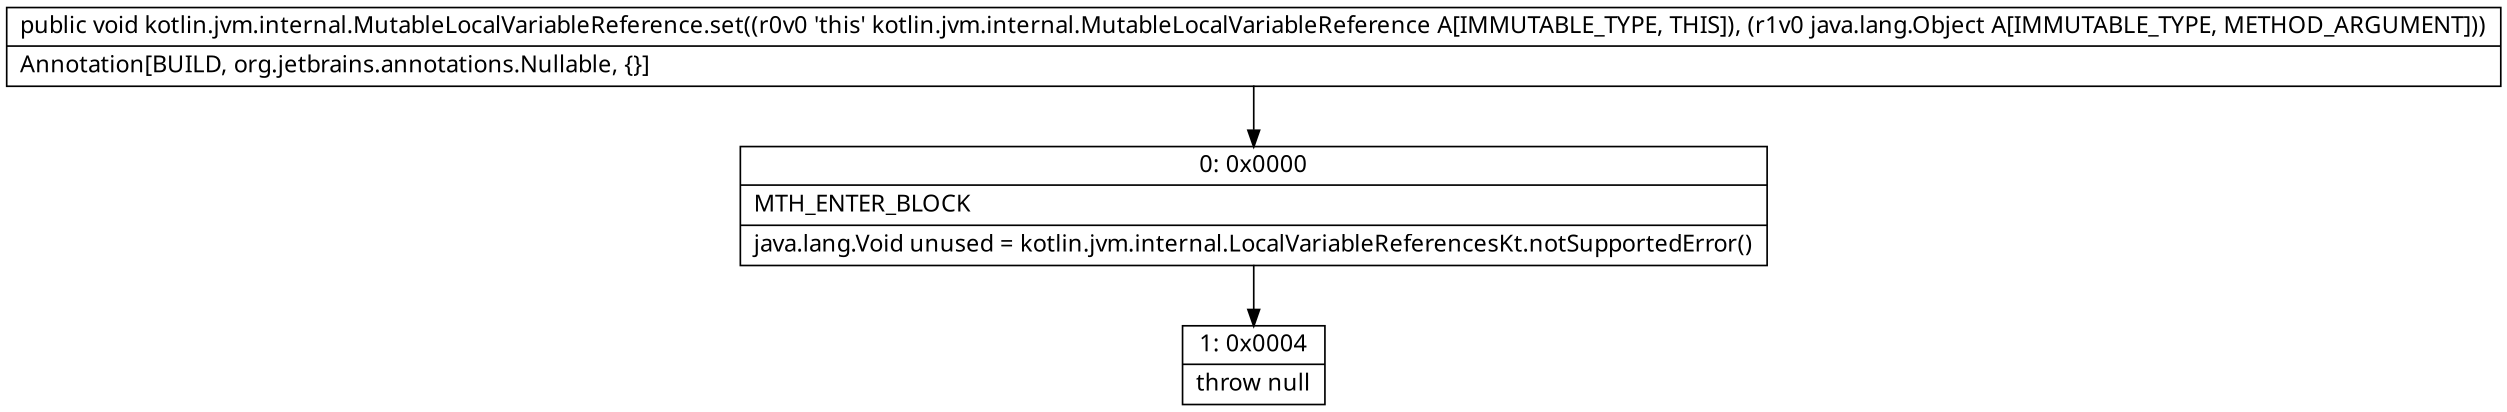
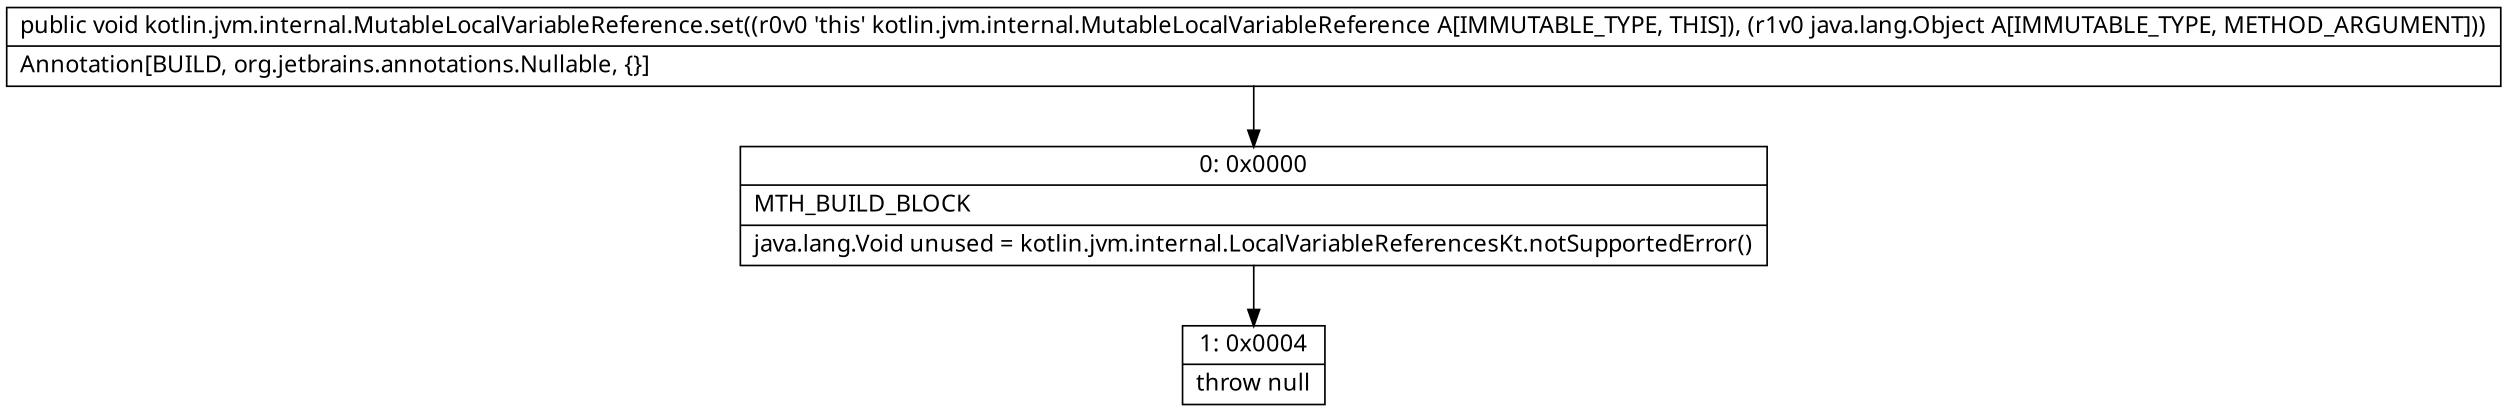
node "0: 0x0000": text "MTH_ENTER_BLOCK" -> "MTH_BUILD_BLOCK"
